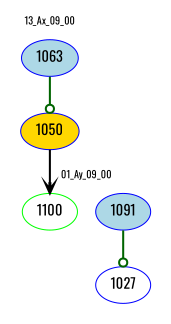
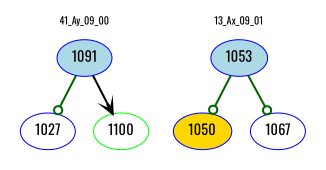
cluster "13_Ax_09_00": label "13_Ax_09_00" -> "13_Ax_09_01"
node "1063": label "1063" -> "1053"
node "1067": added
edge "1050" -> "1100": now "1091" -> "1100"
cluster "01_Ay_09_00": label "01_Ay_09_00" -> "41_Ay_09_00"
